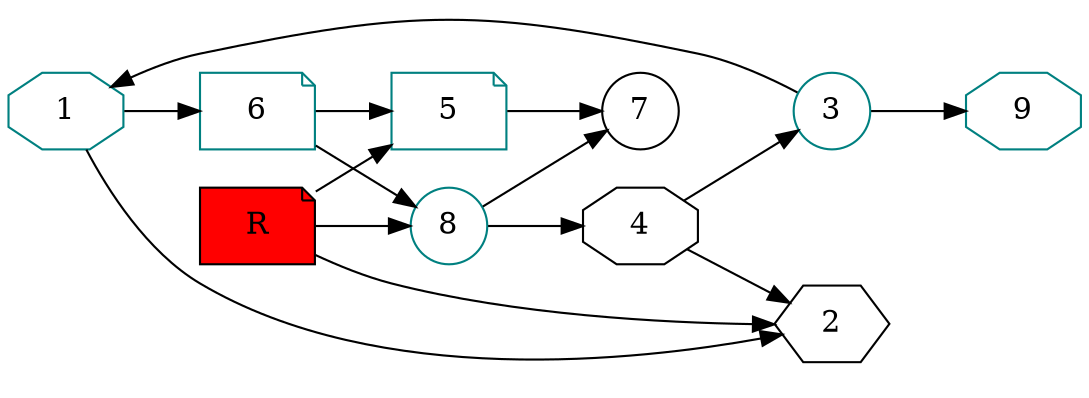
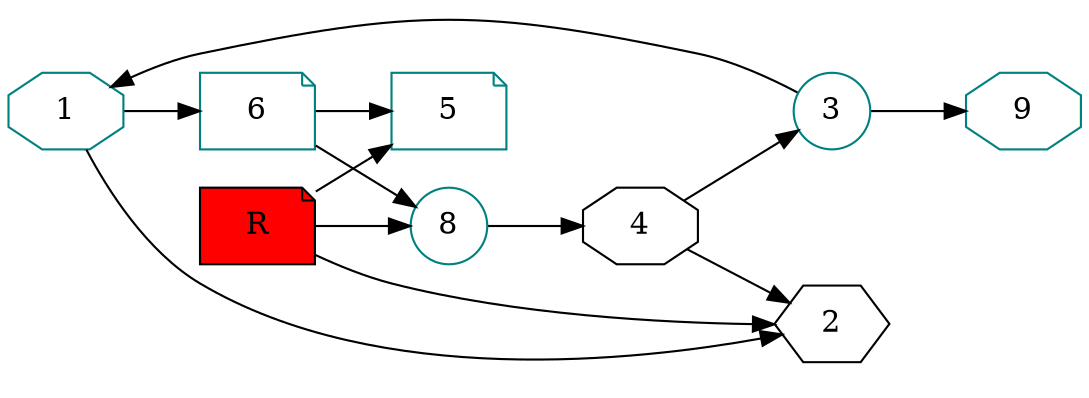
node "7": removed
